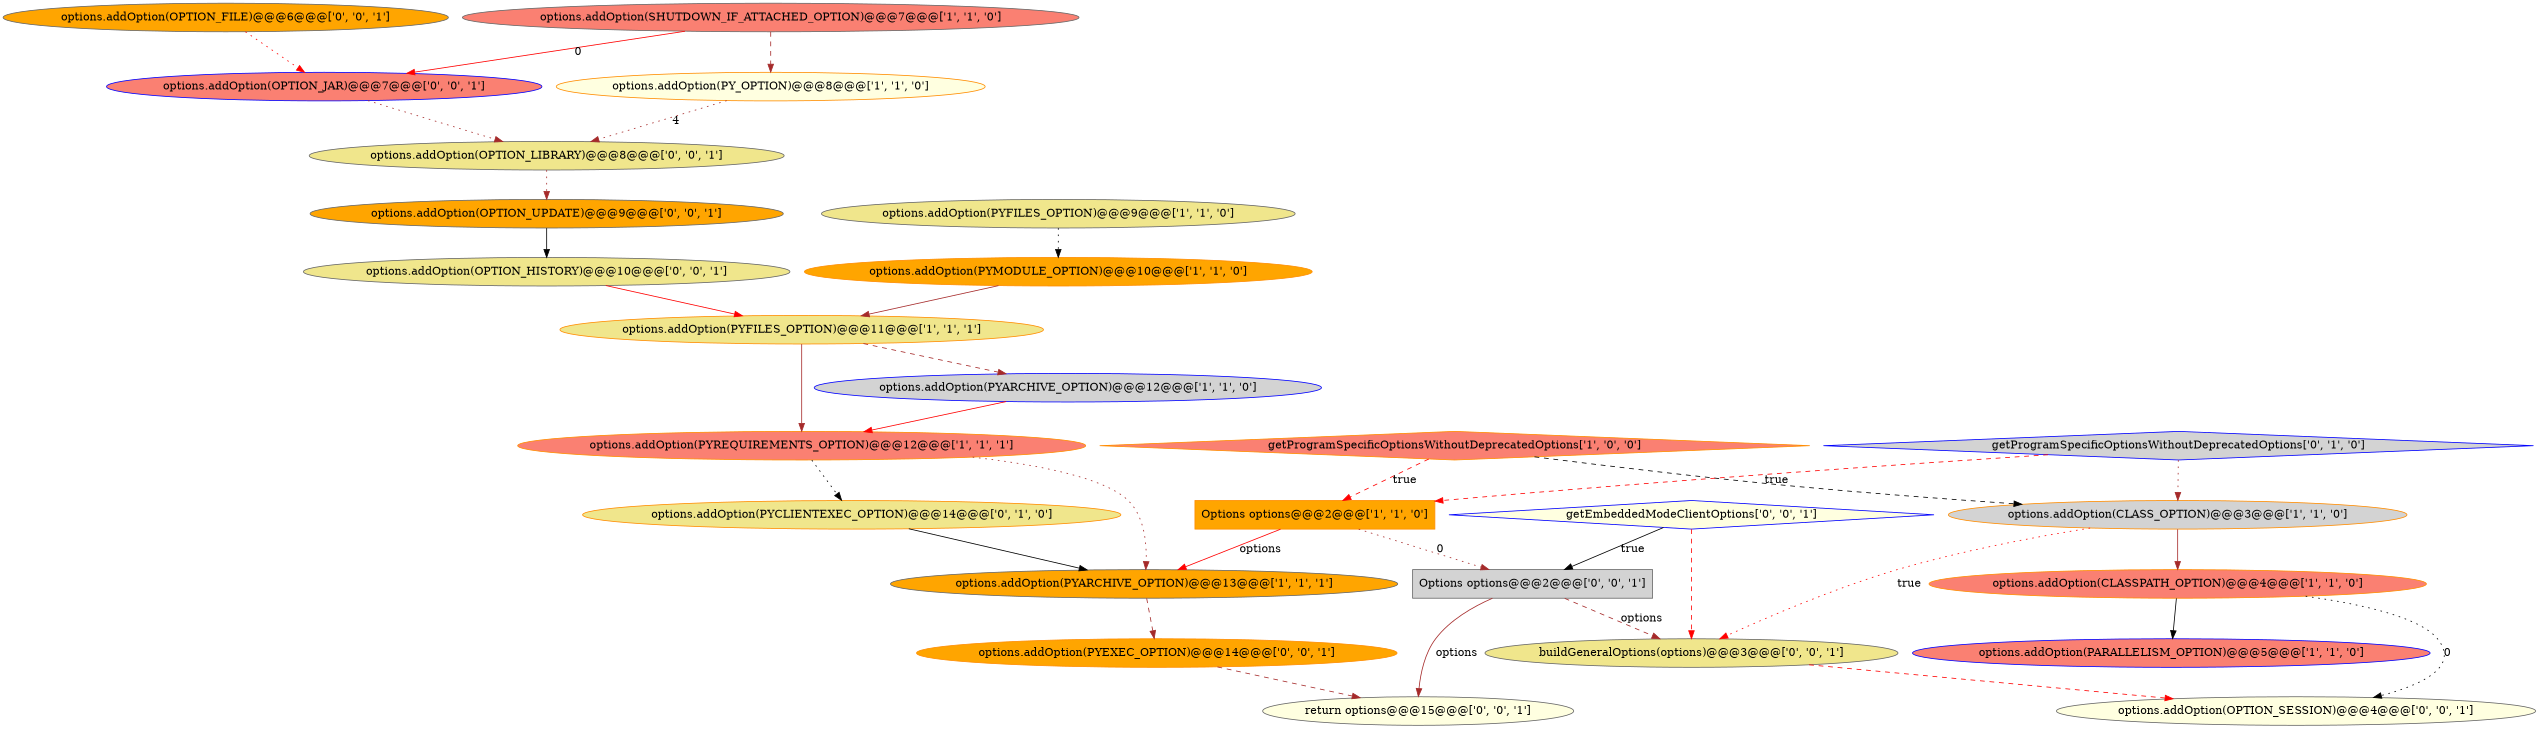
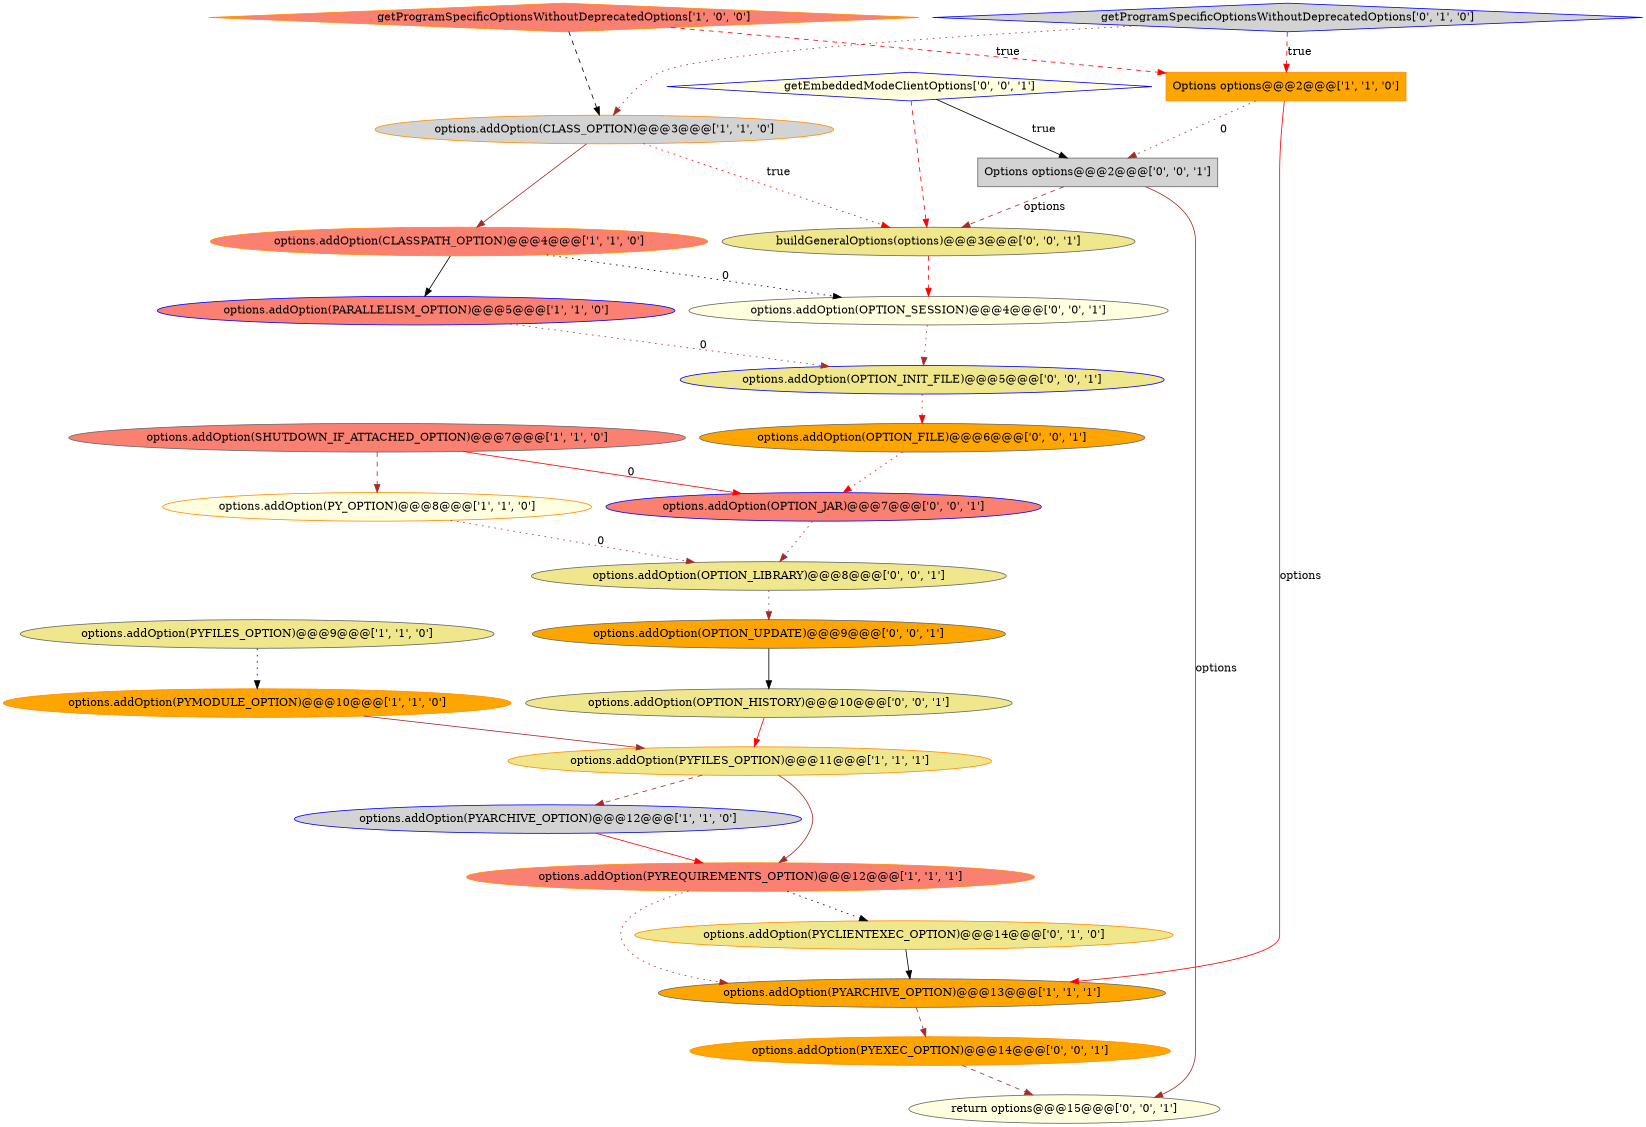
edge "options.addOption(PY_OPTION)@@@8@@@['1', '1', '0']" -> "options.addOption(OPTION_LIBRARY)@@@8@@@['0', '0', '1']": label "4" -> "0"
node "options.addOption(OPTION_INIT_FILE)@@@5@@@['0', '0', '1']": added
